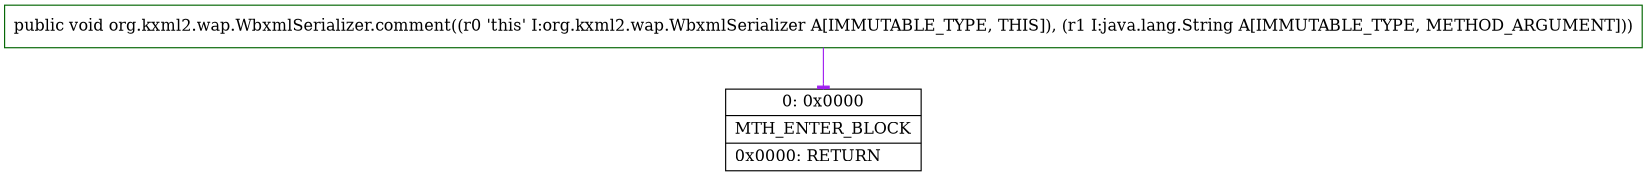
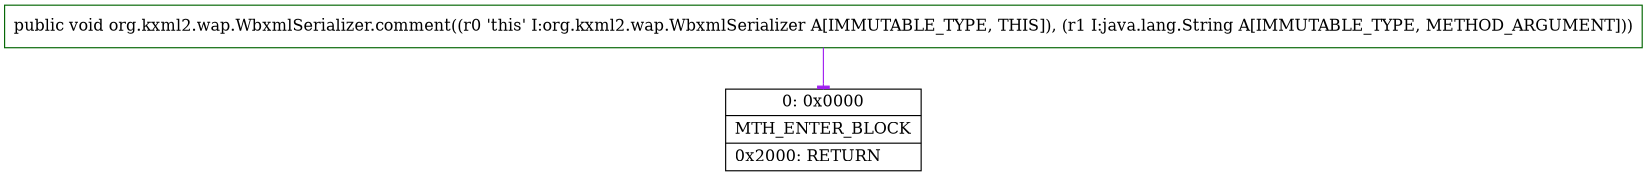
node "0: 0x0000": text "0x0000: RETURN" -> "0x2000: RETURN"
